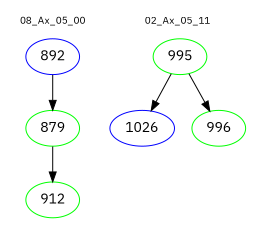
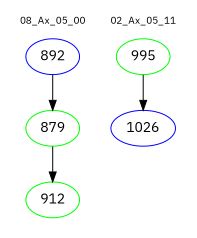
node "996": removed
